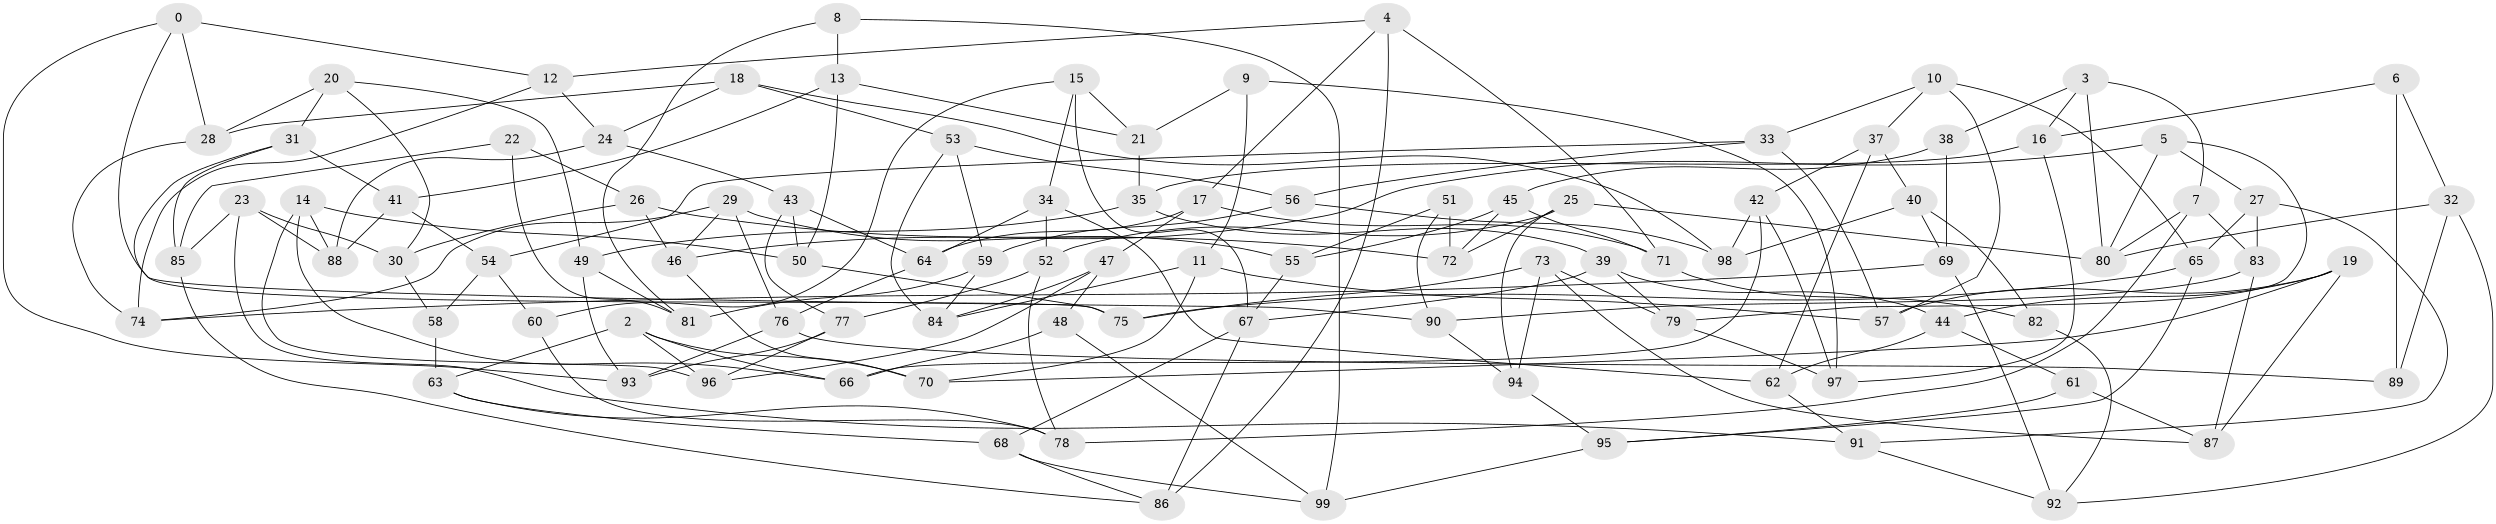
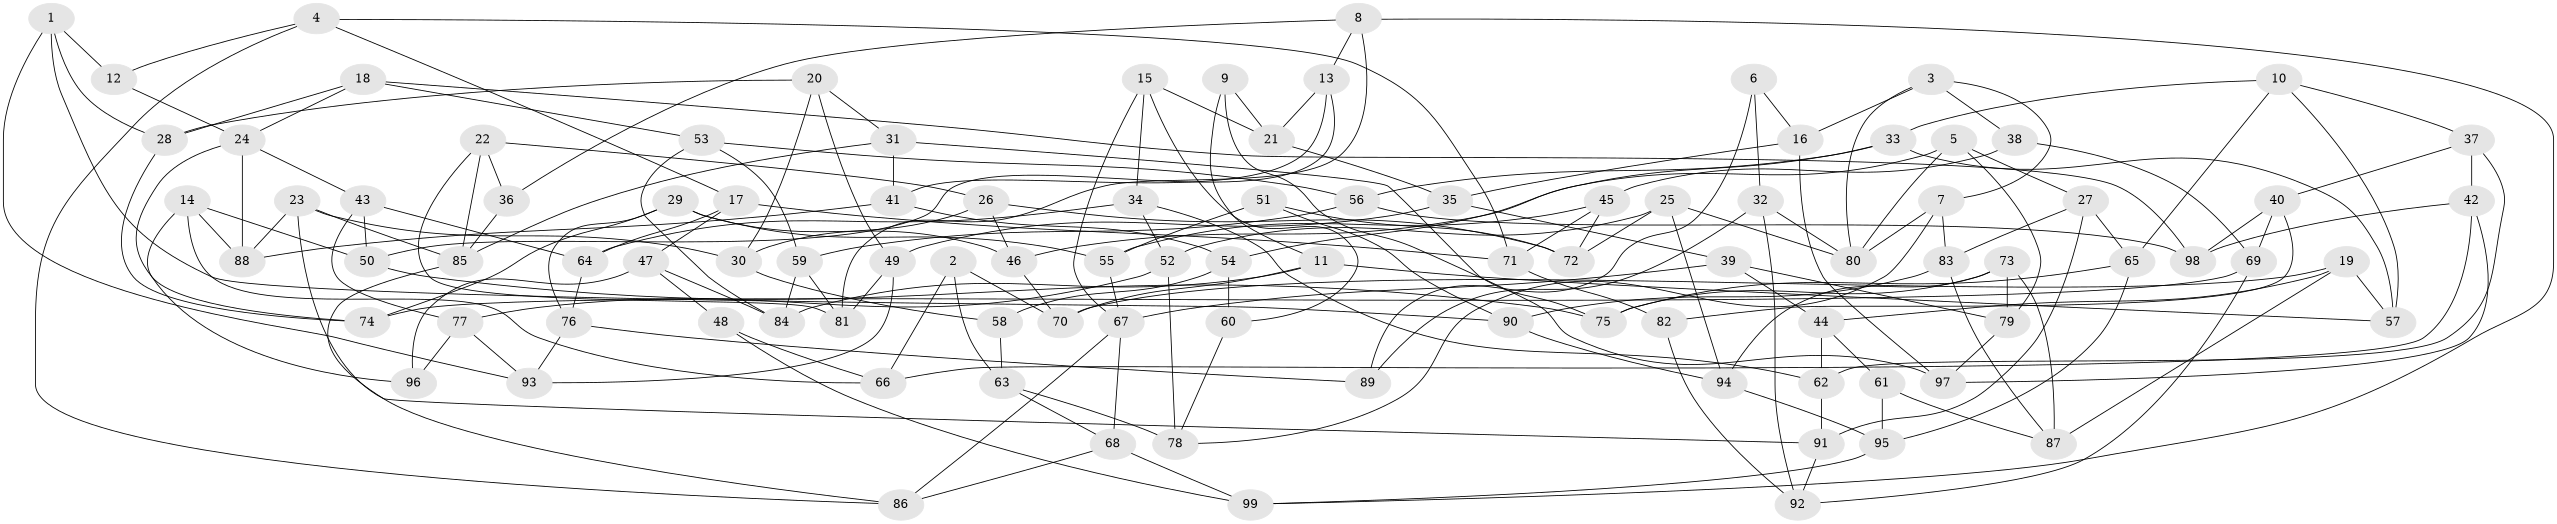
node "0": label "0" -> "1"
edge "12" -- "74": now "24" -- "74"
node "36": added
edge "2" -- "96": removed
